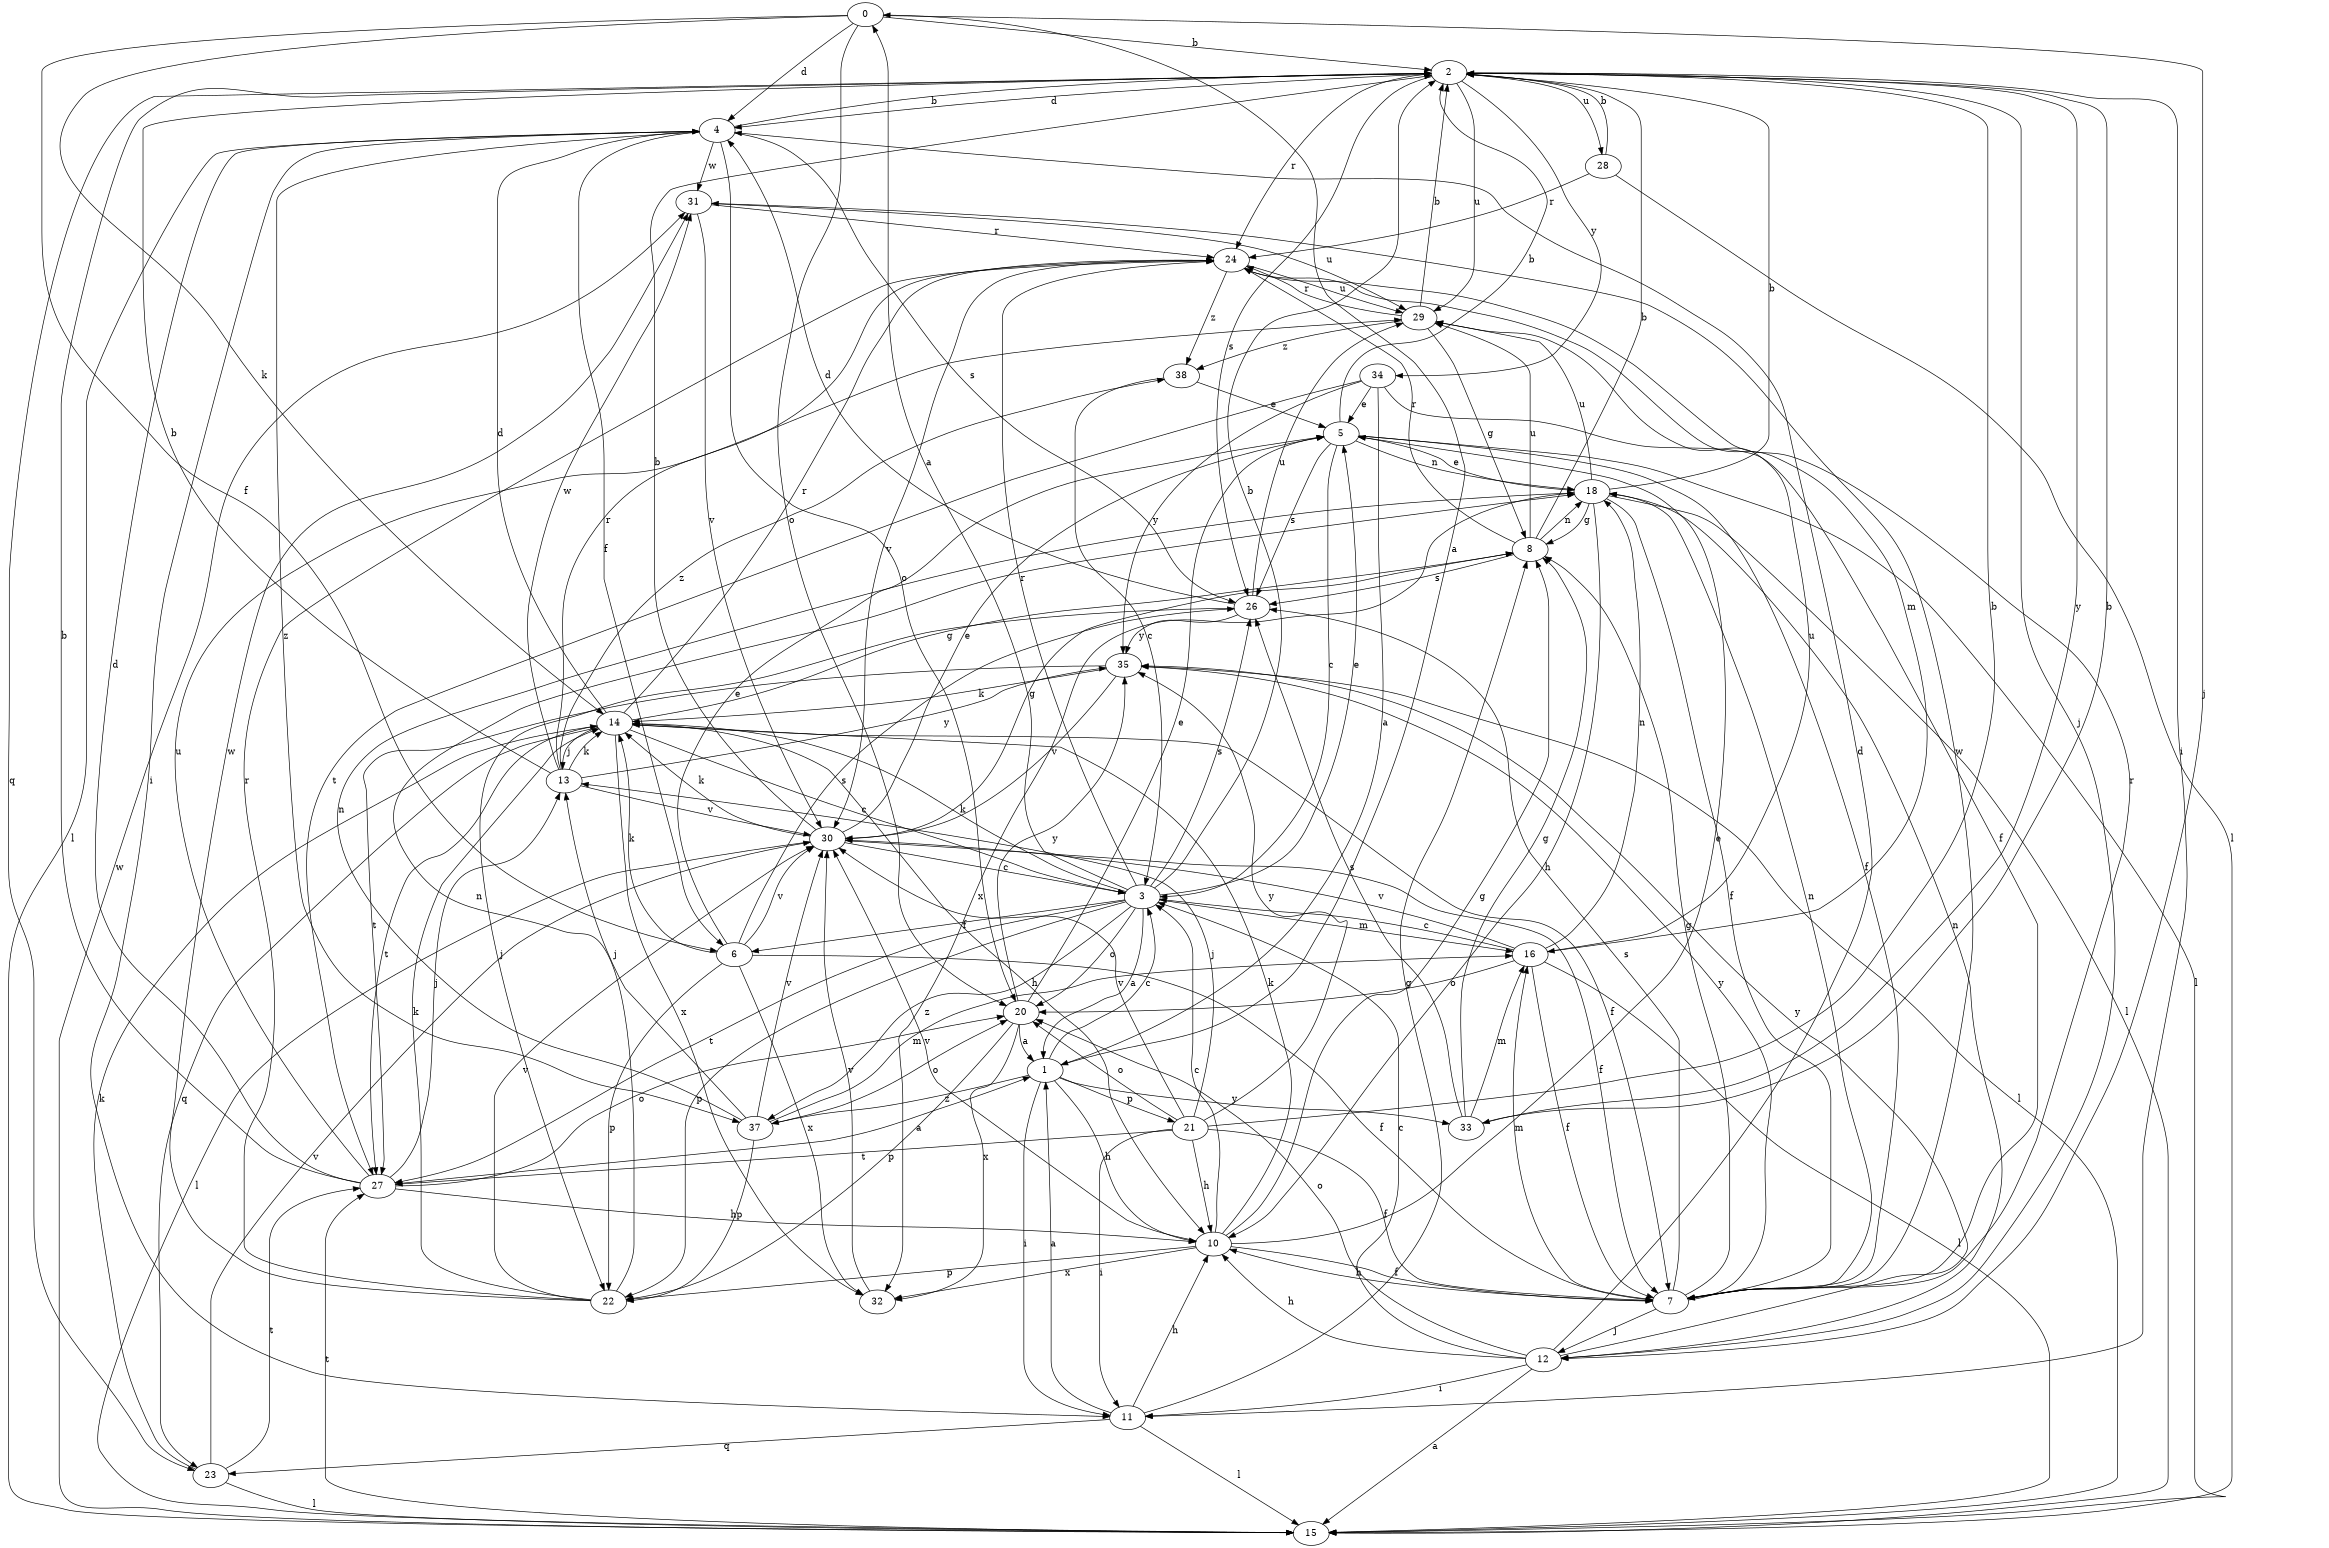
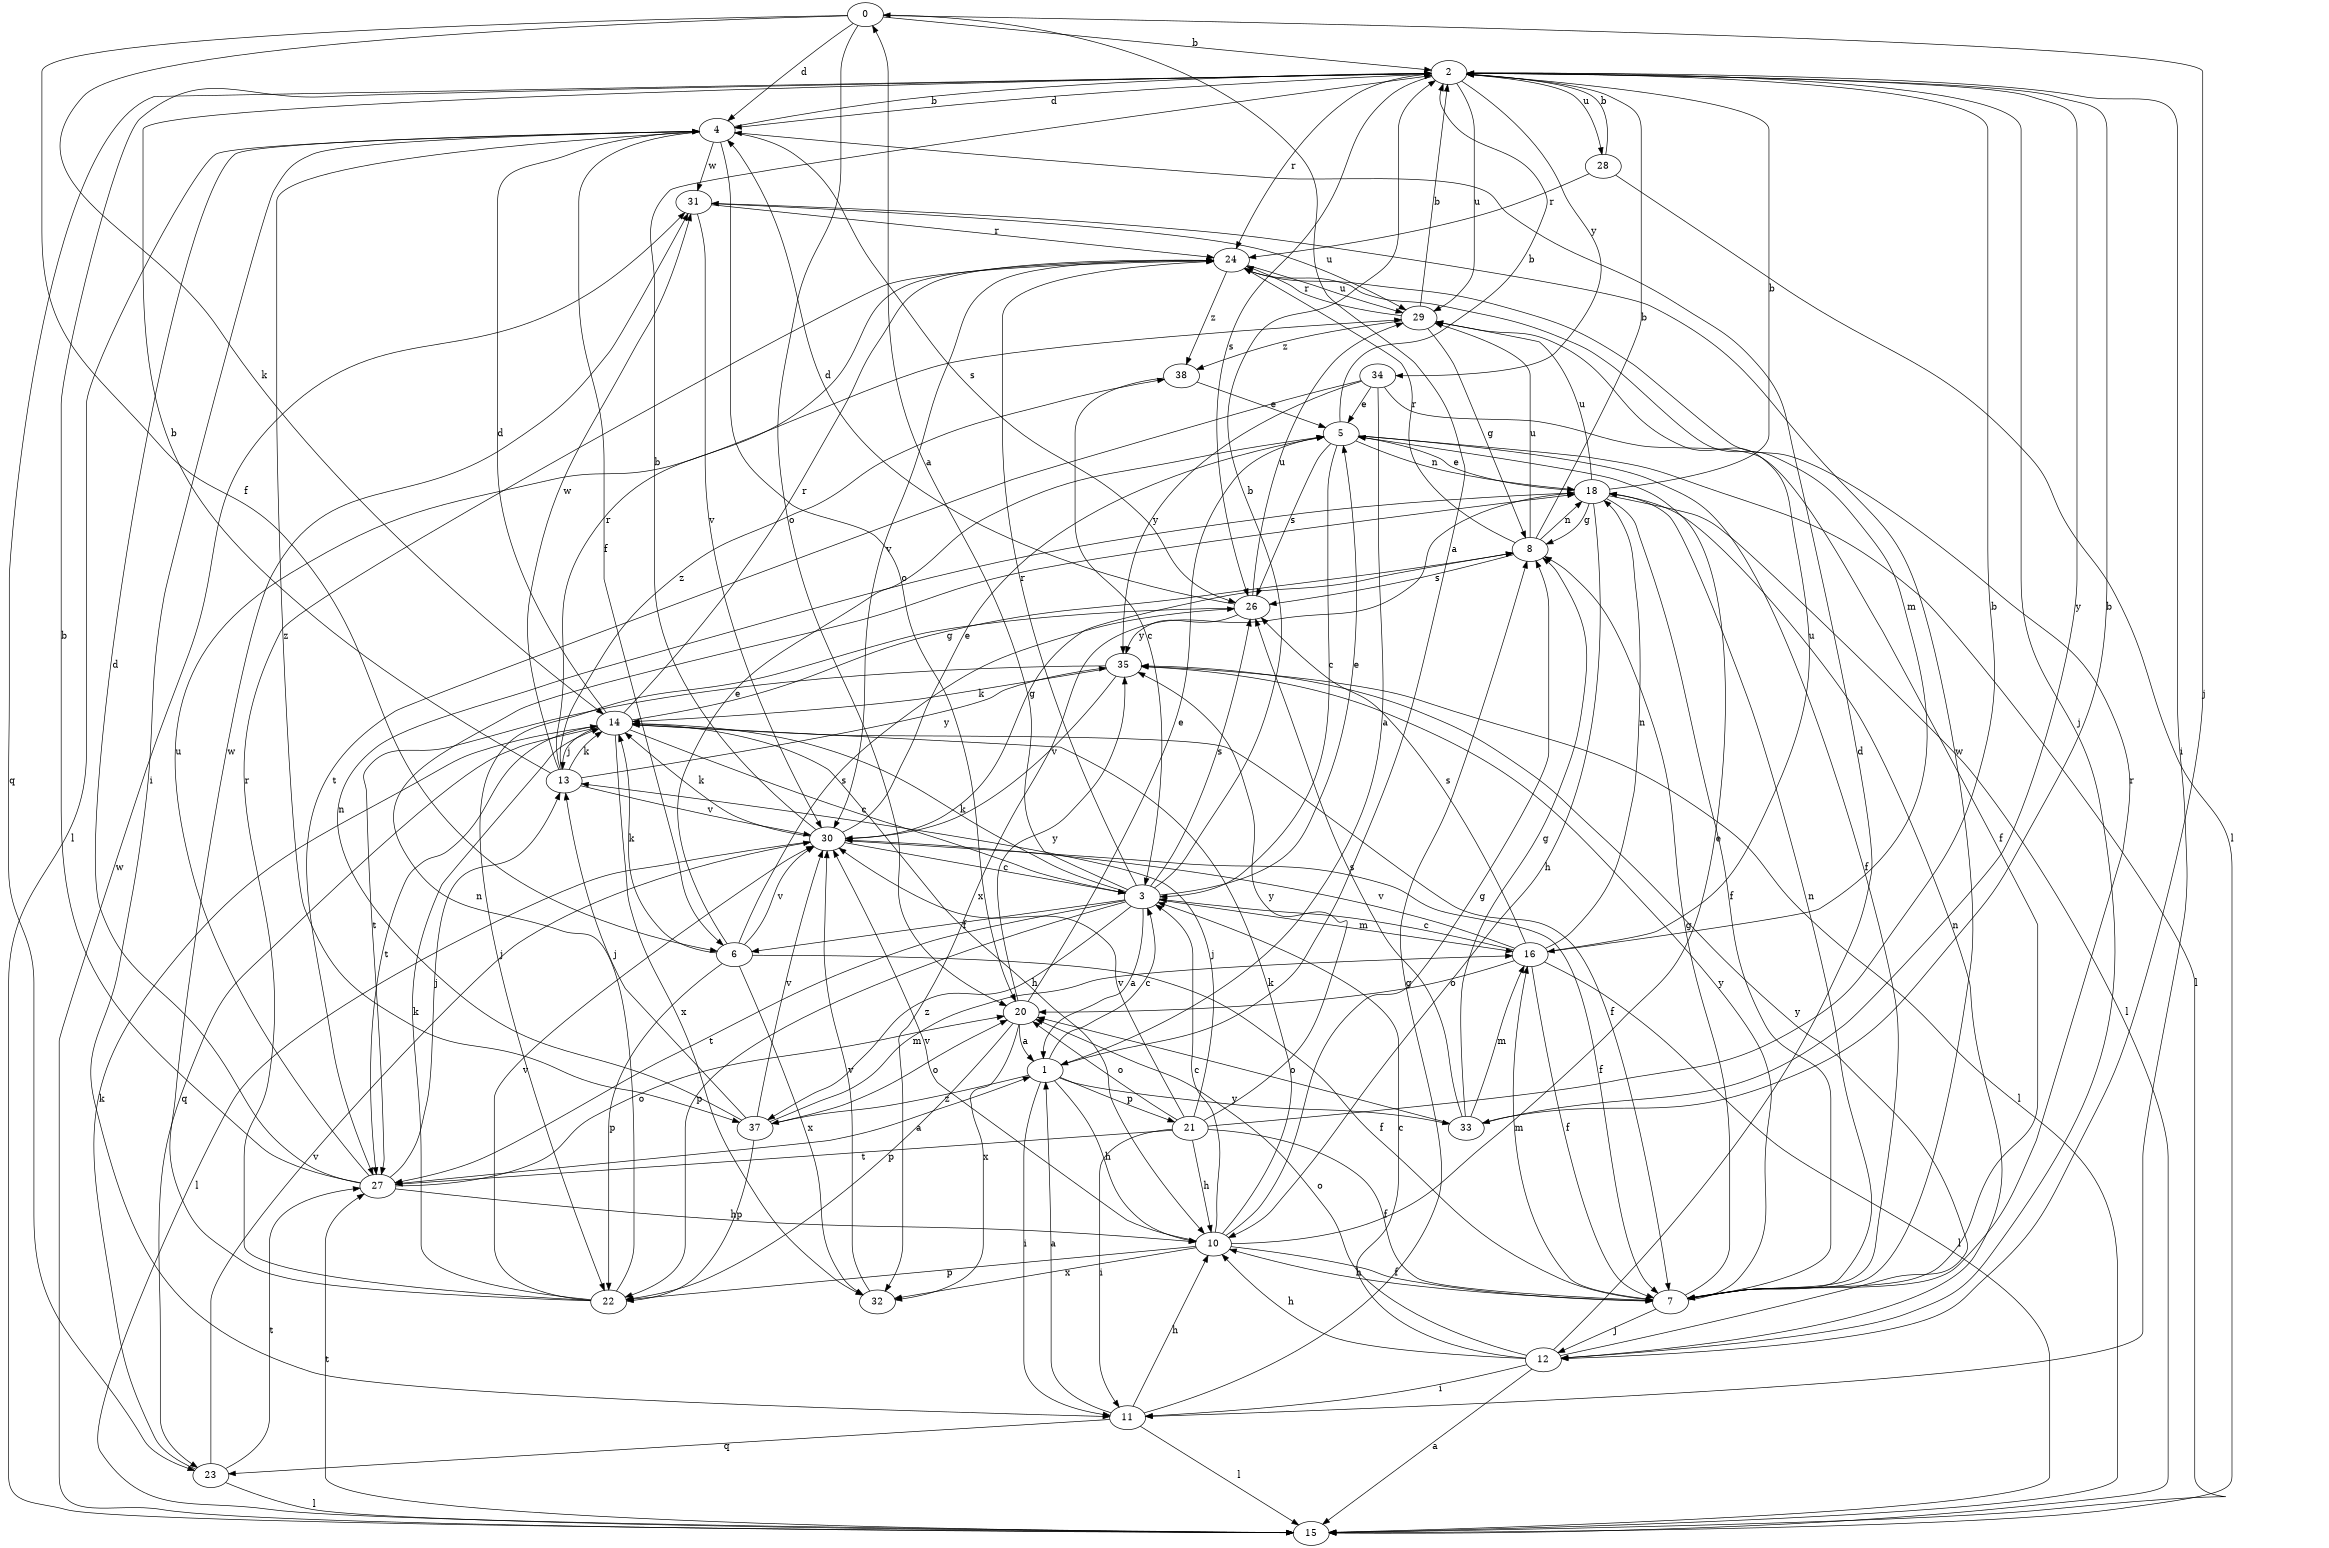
edge "7" -> "26": now "16" -> "26"
edge "3" -> "20": now "33" -> "20"
